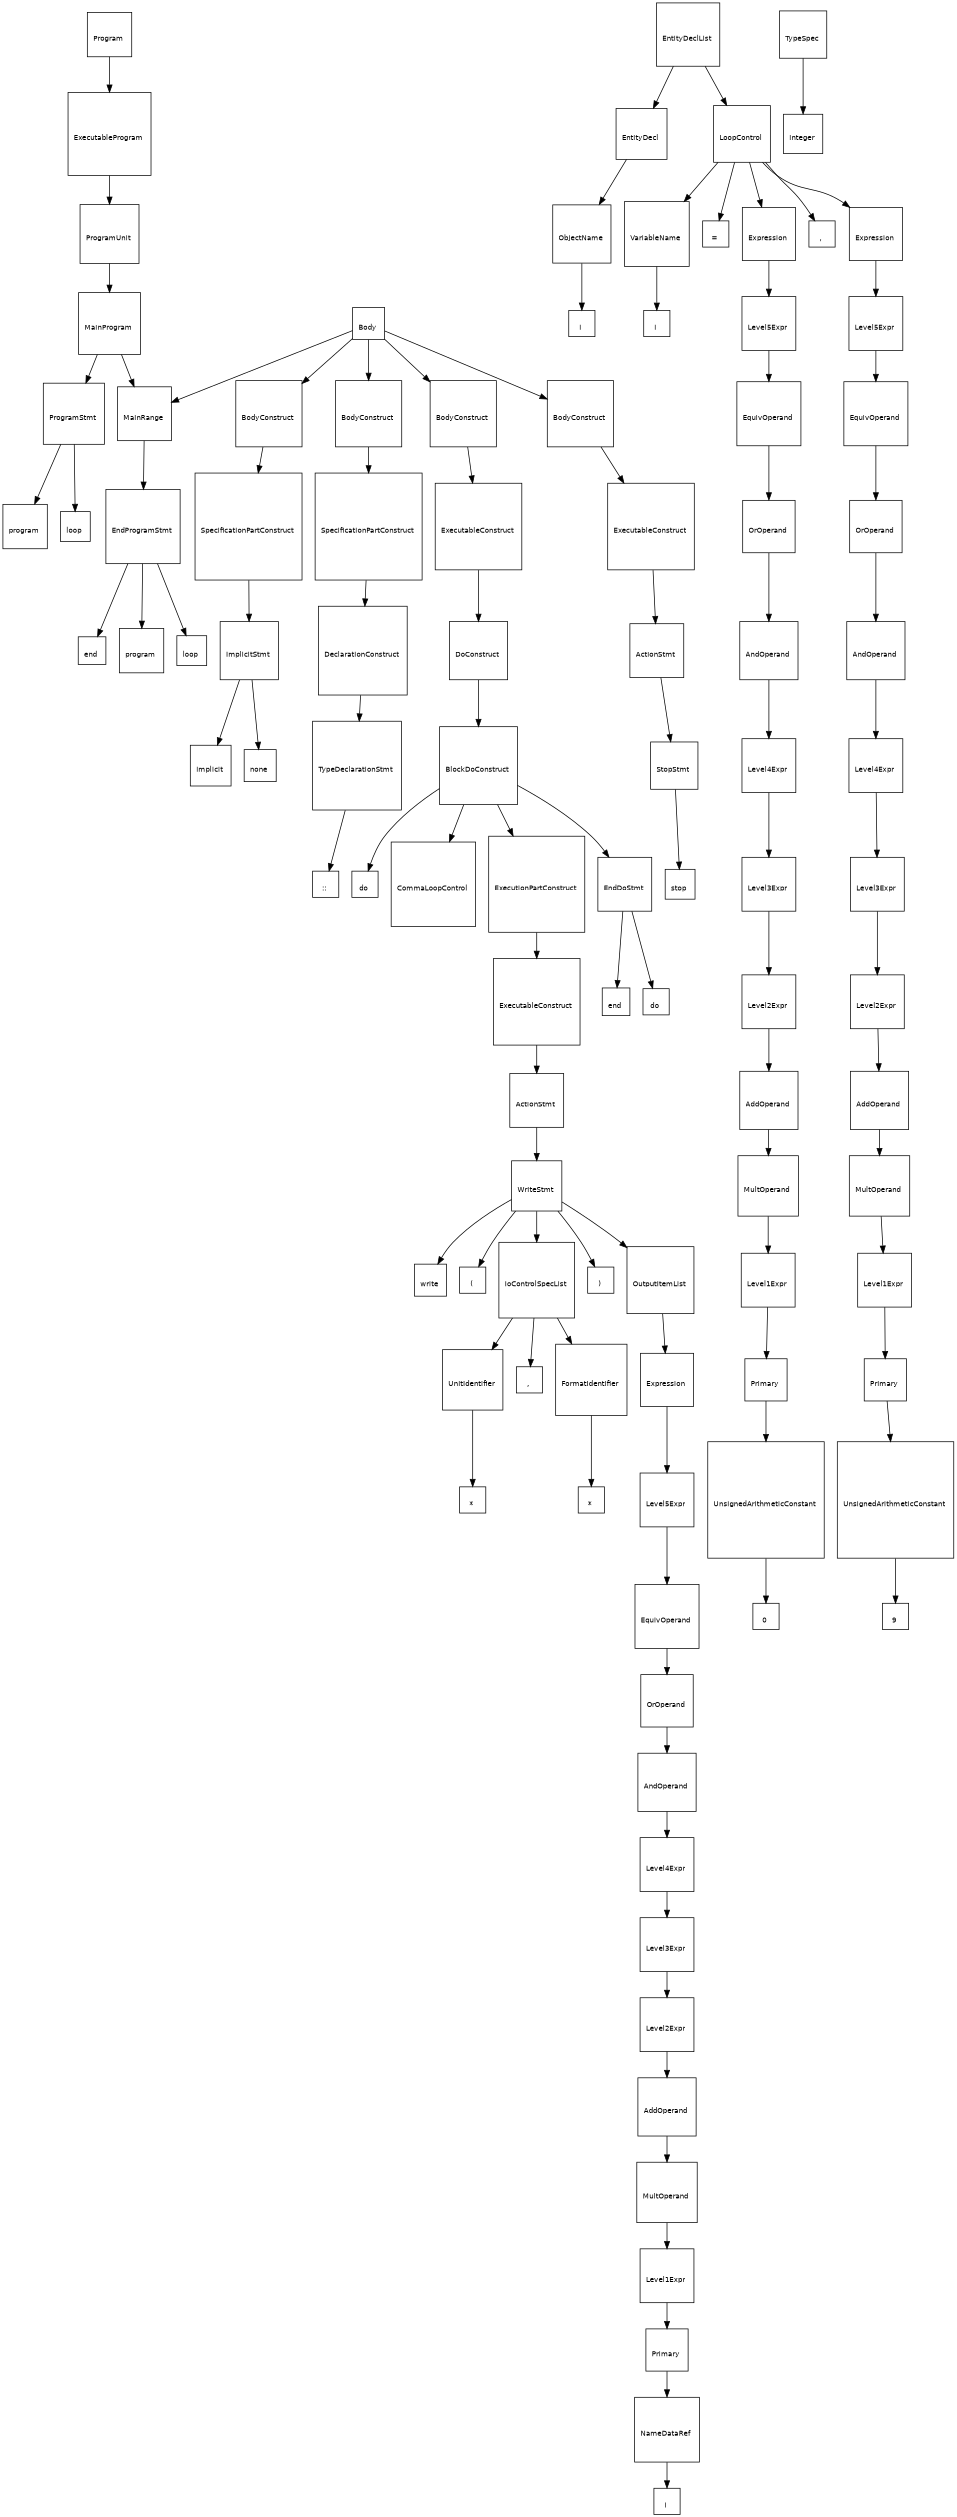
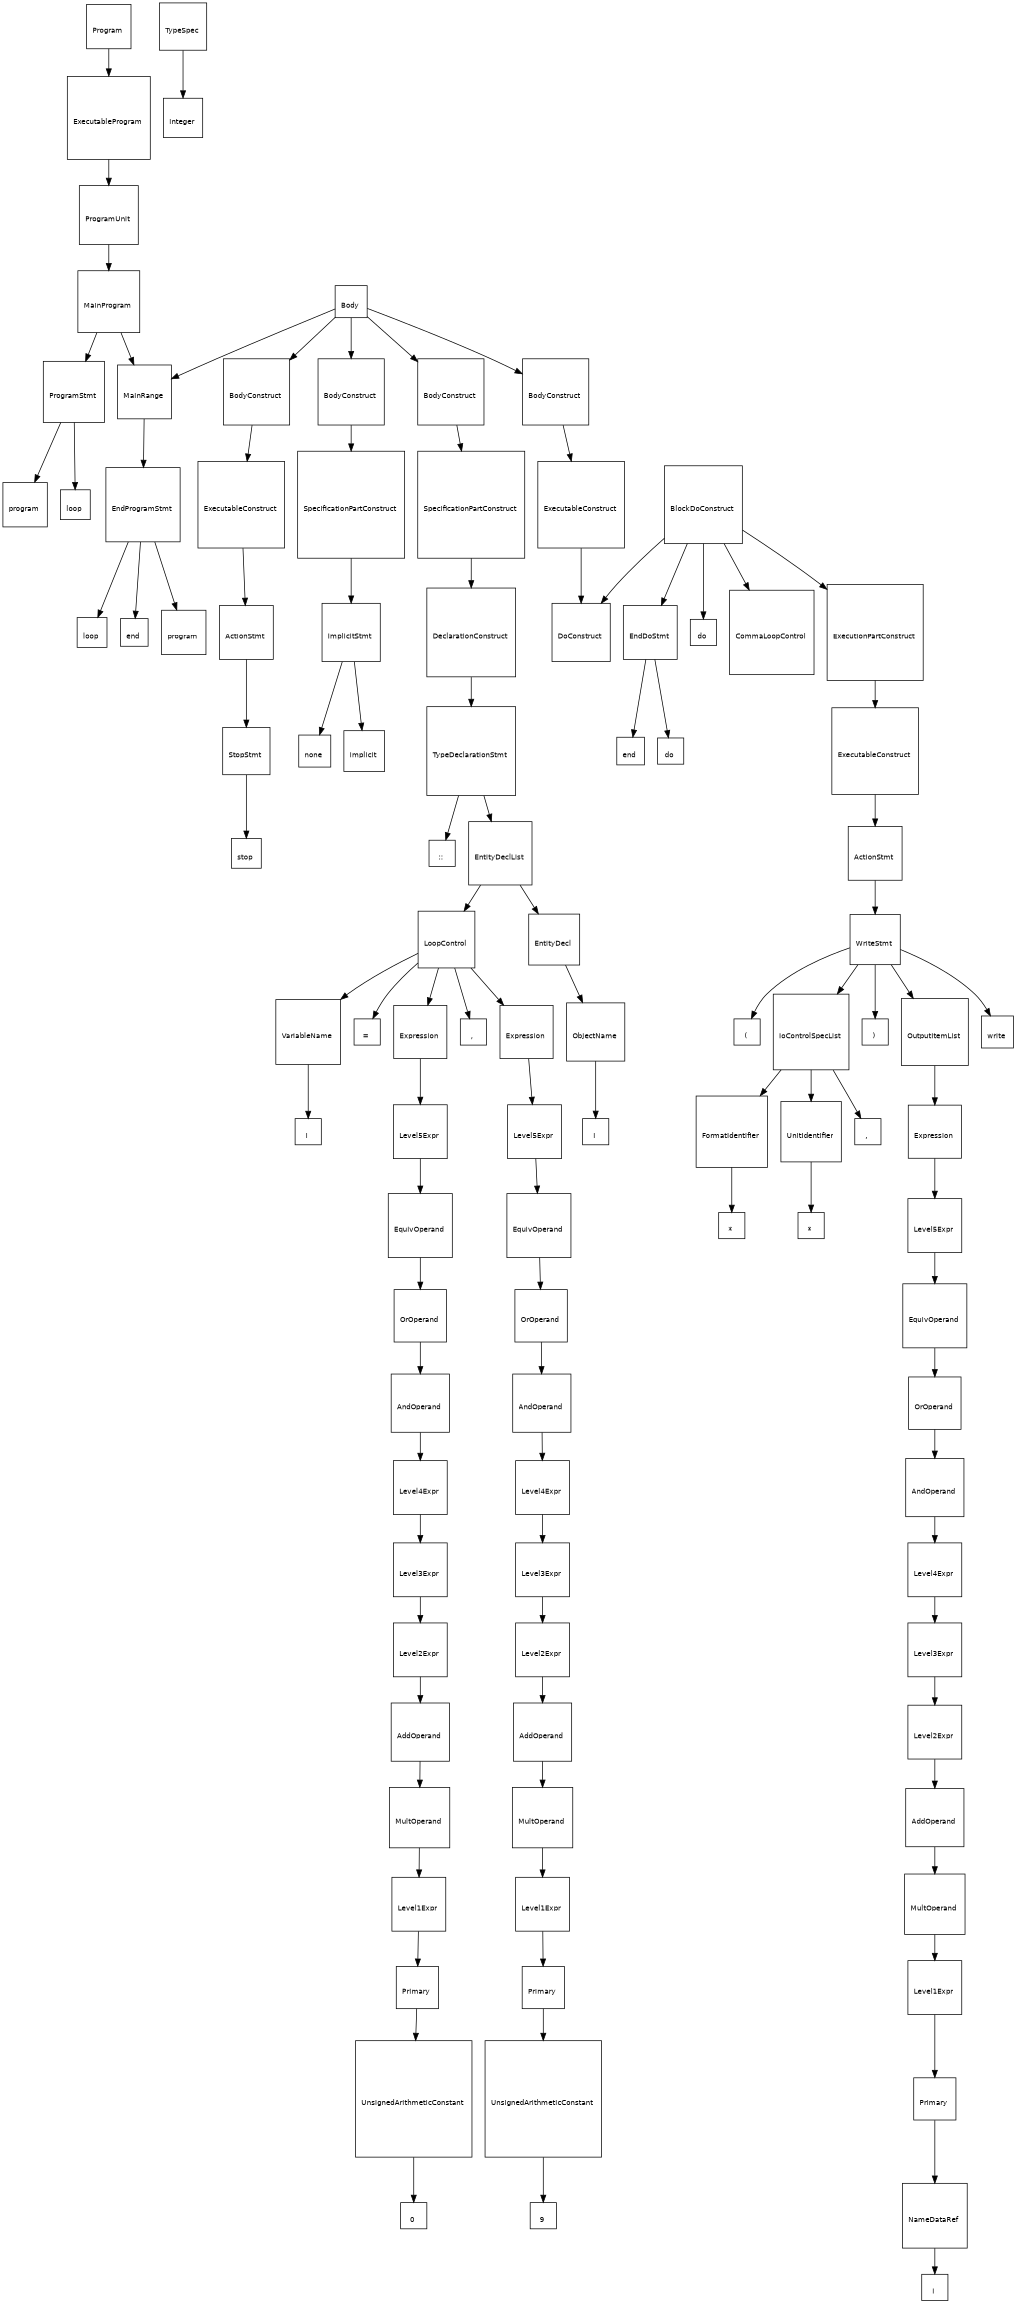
edge "DoConstruct" -> "BlockDoConstruct": reversed
edge "TypeDeclarationStmt" -> "EntityDeclList": added
